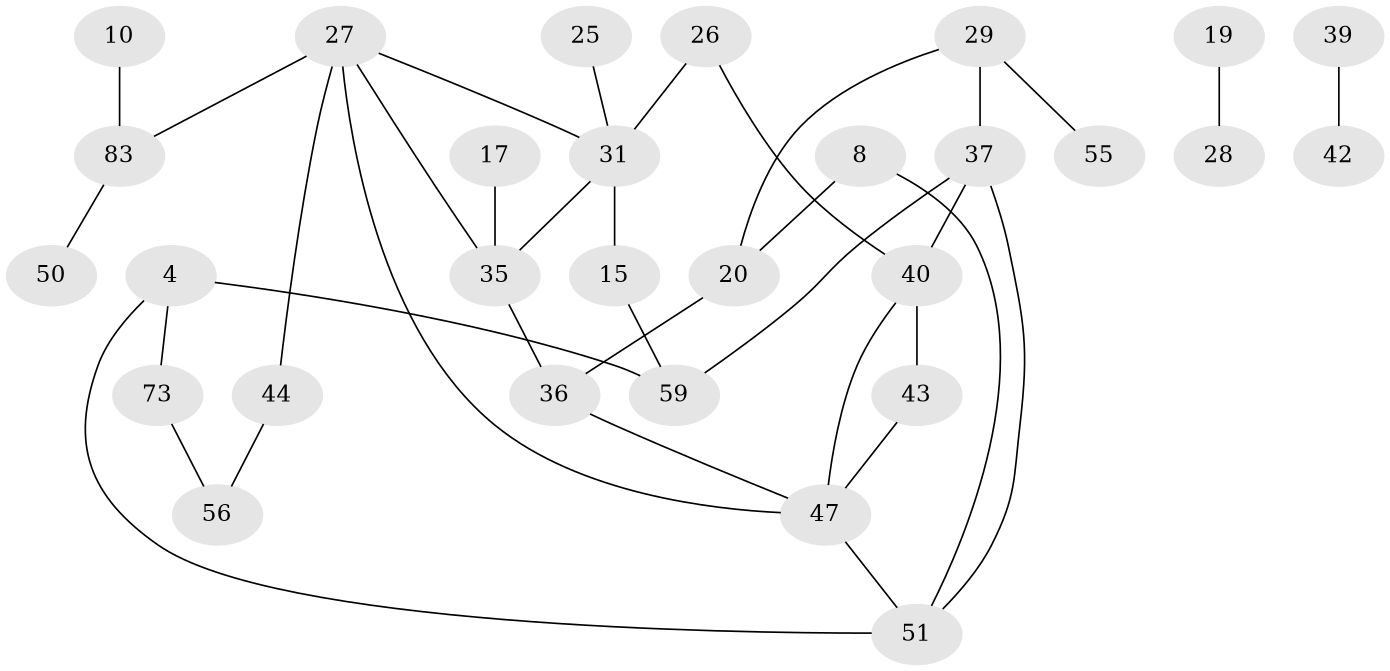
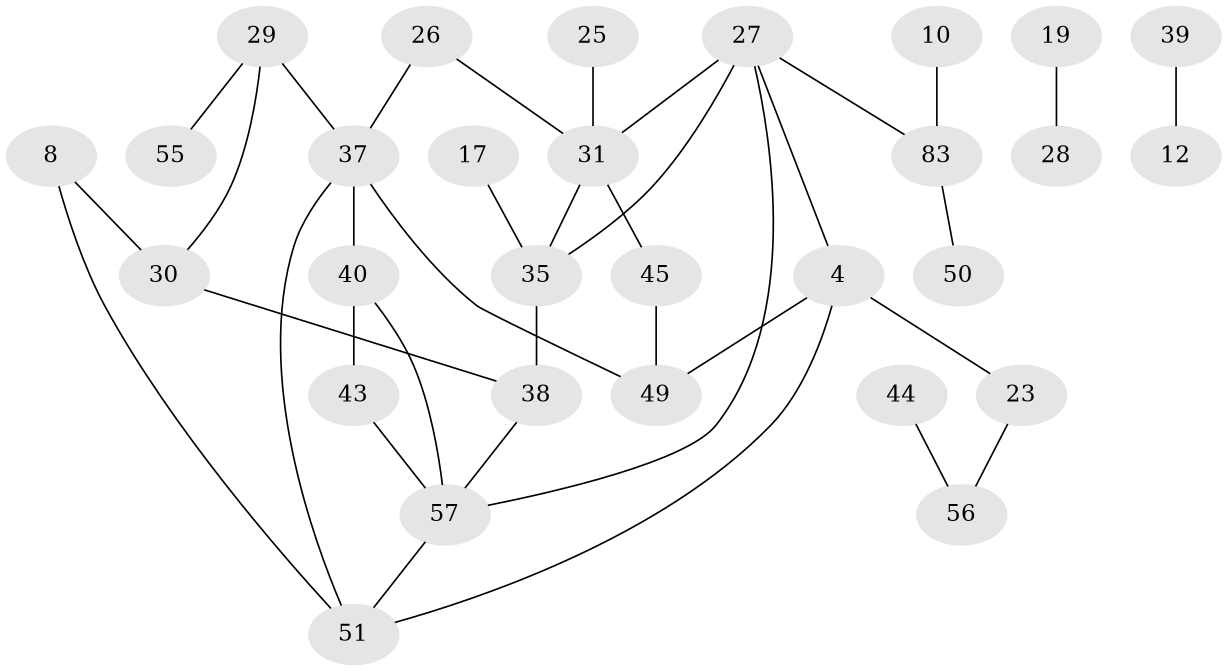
node "42": label "42" -> "12"
edge "26" -- "40": now "26" -- "37"
edge "27" -- "44": now "27" -- "4"
node "15": label "15" -> "45"
node "20": label "20" -> "30"
node "73": label "73" -> "23"
node "36": label "36" -> "38"
node "59": label "59" -> "49"
node "47": label "47" -> "57"
